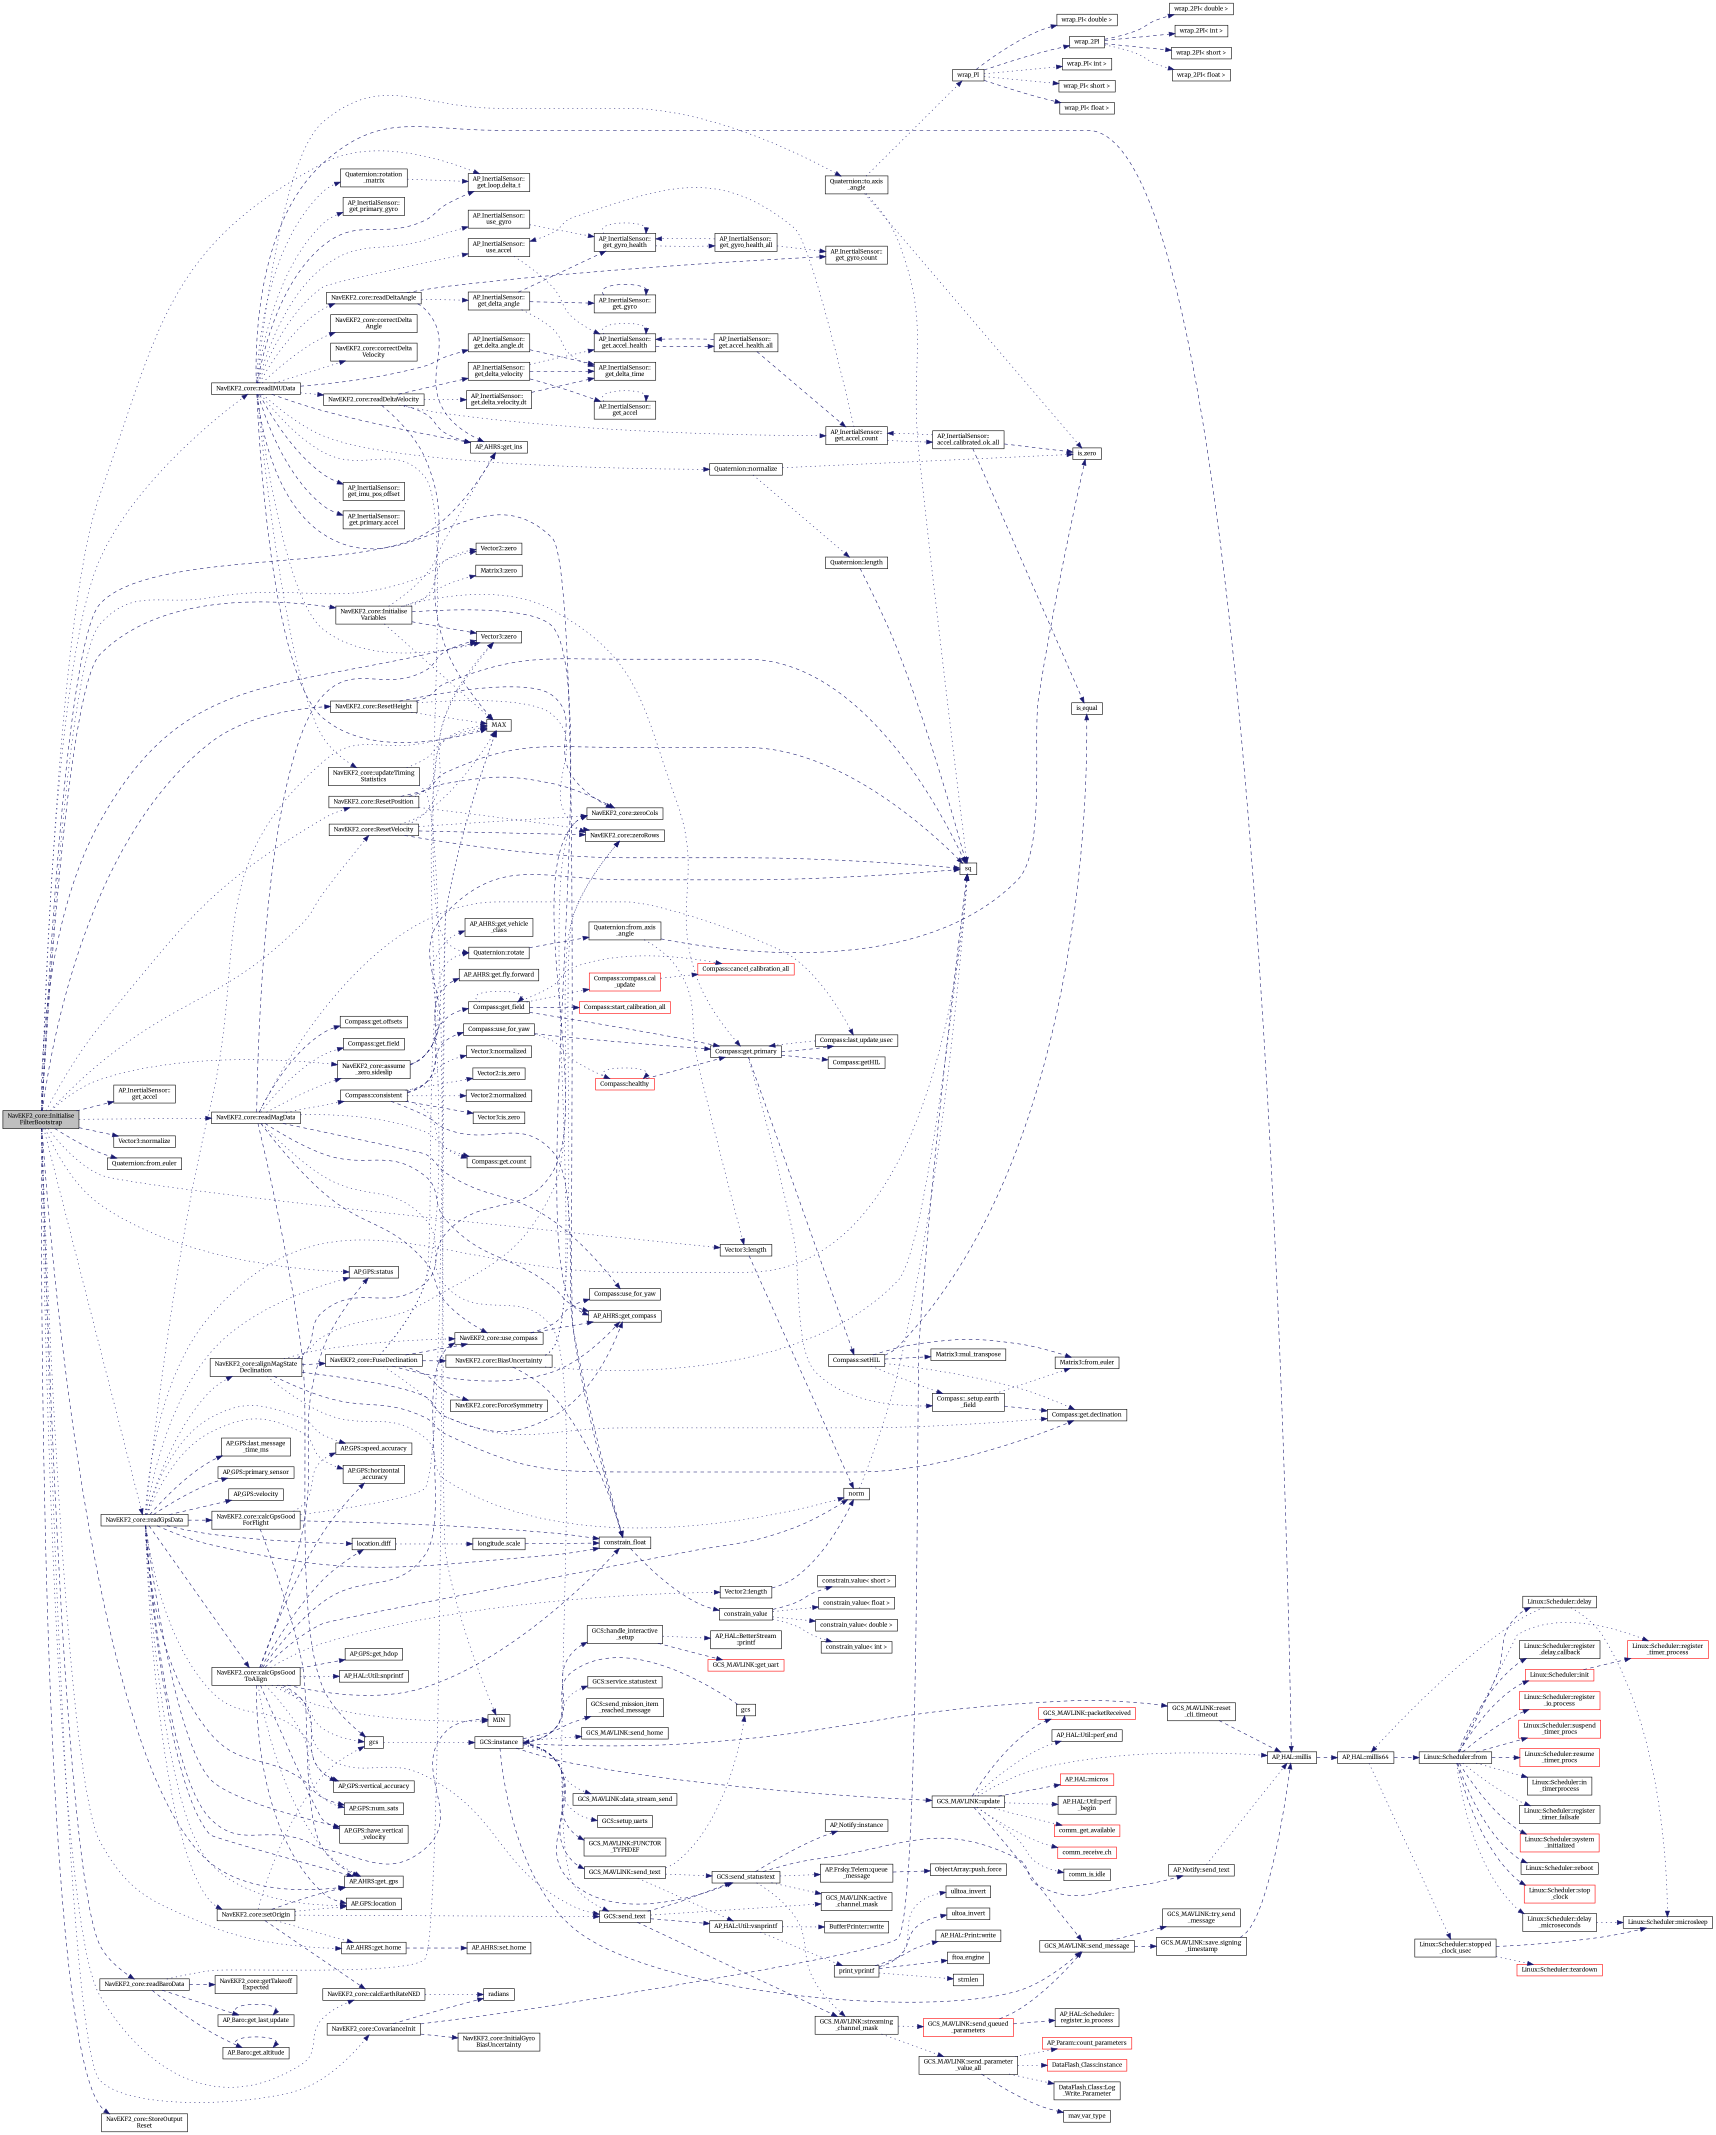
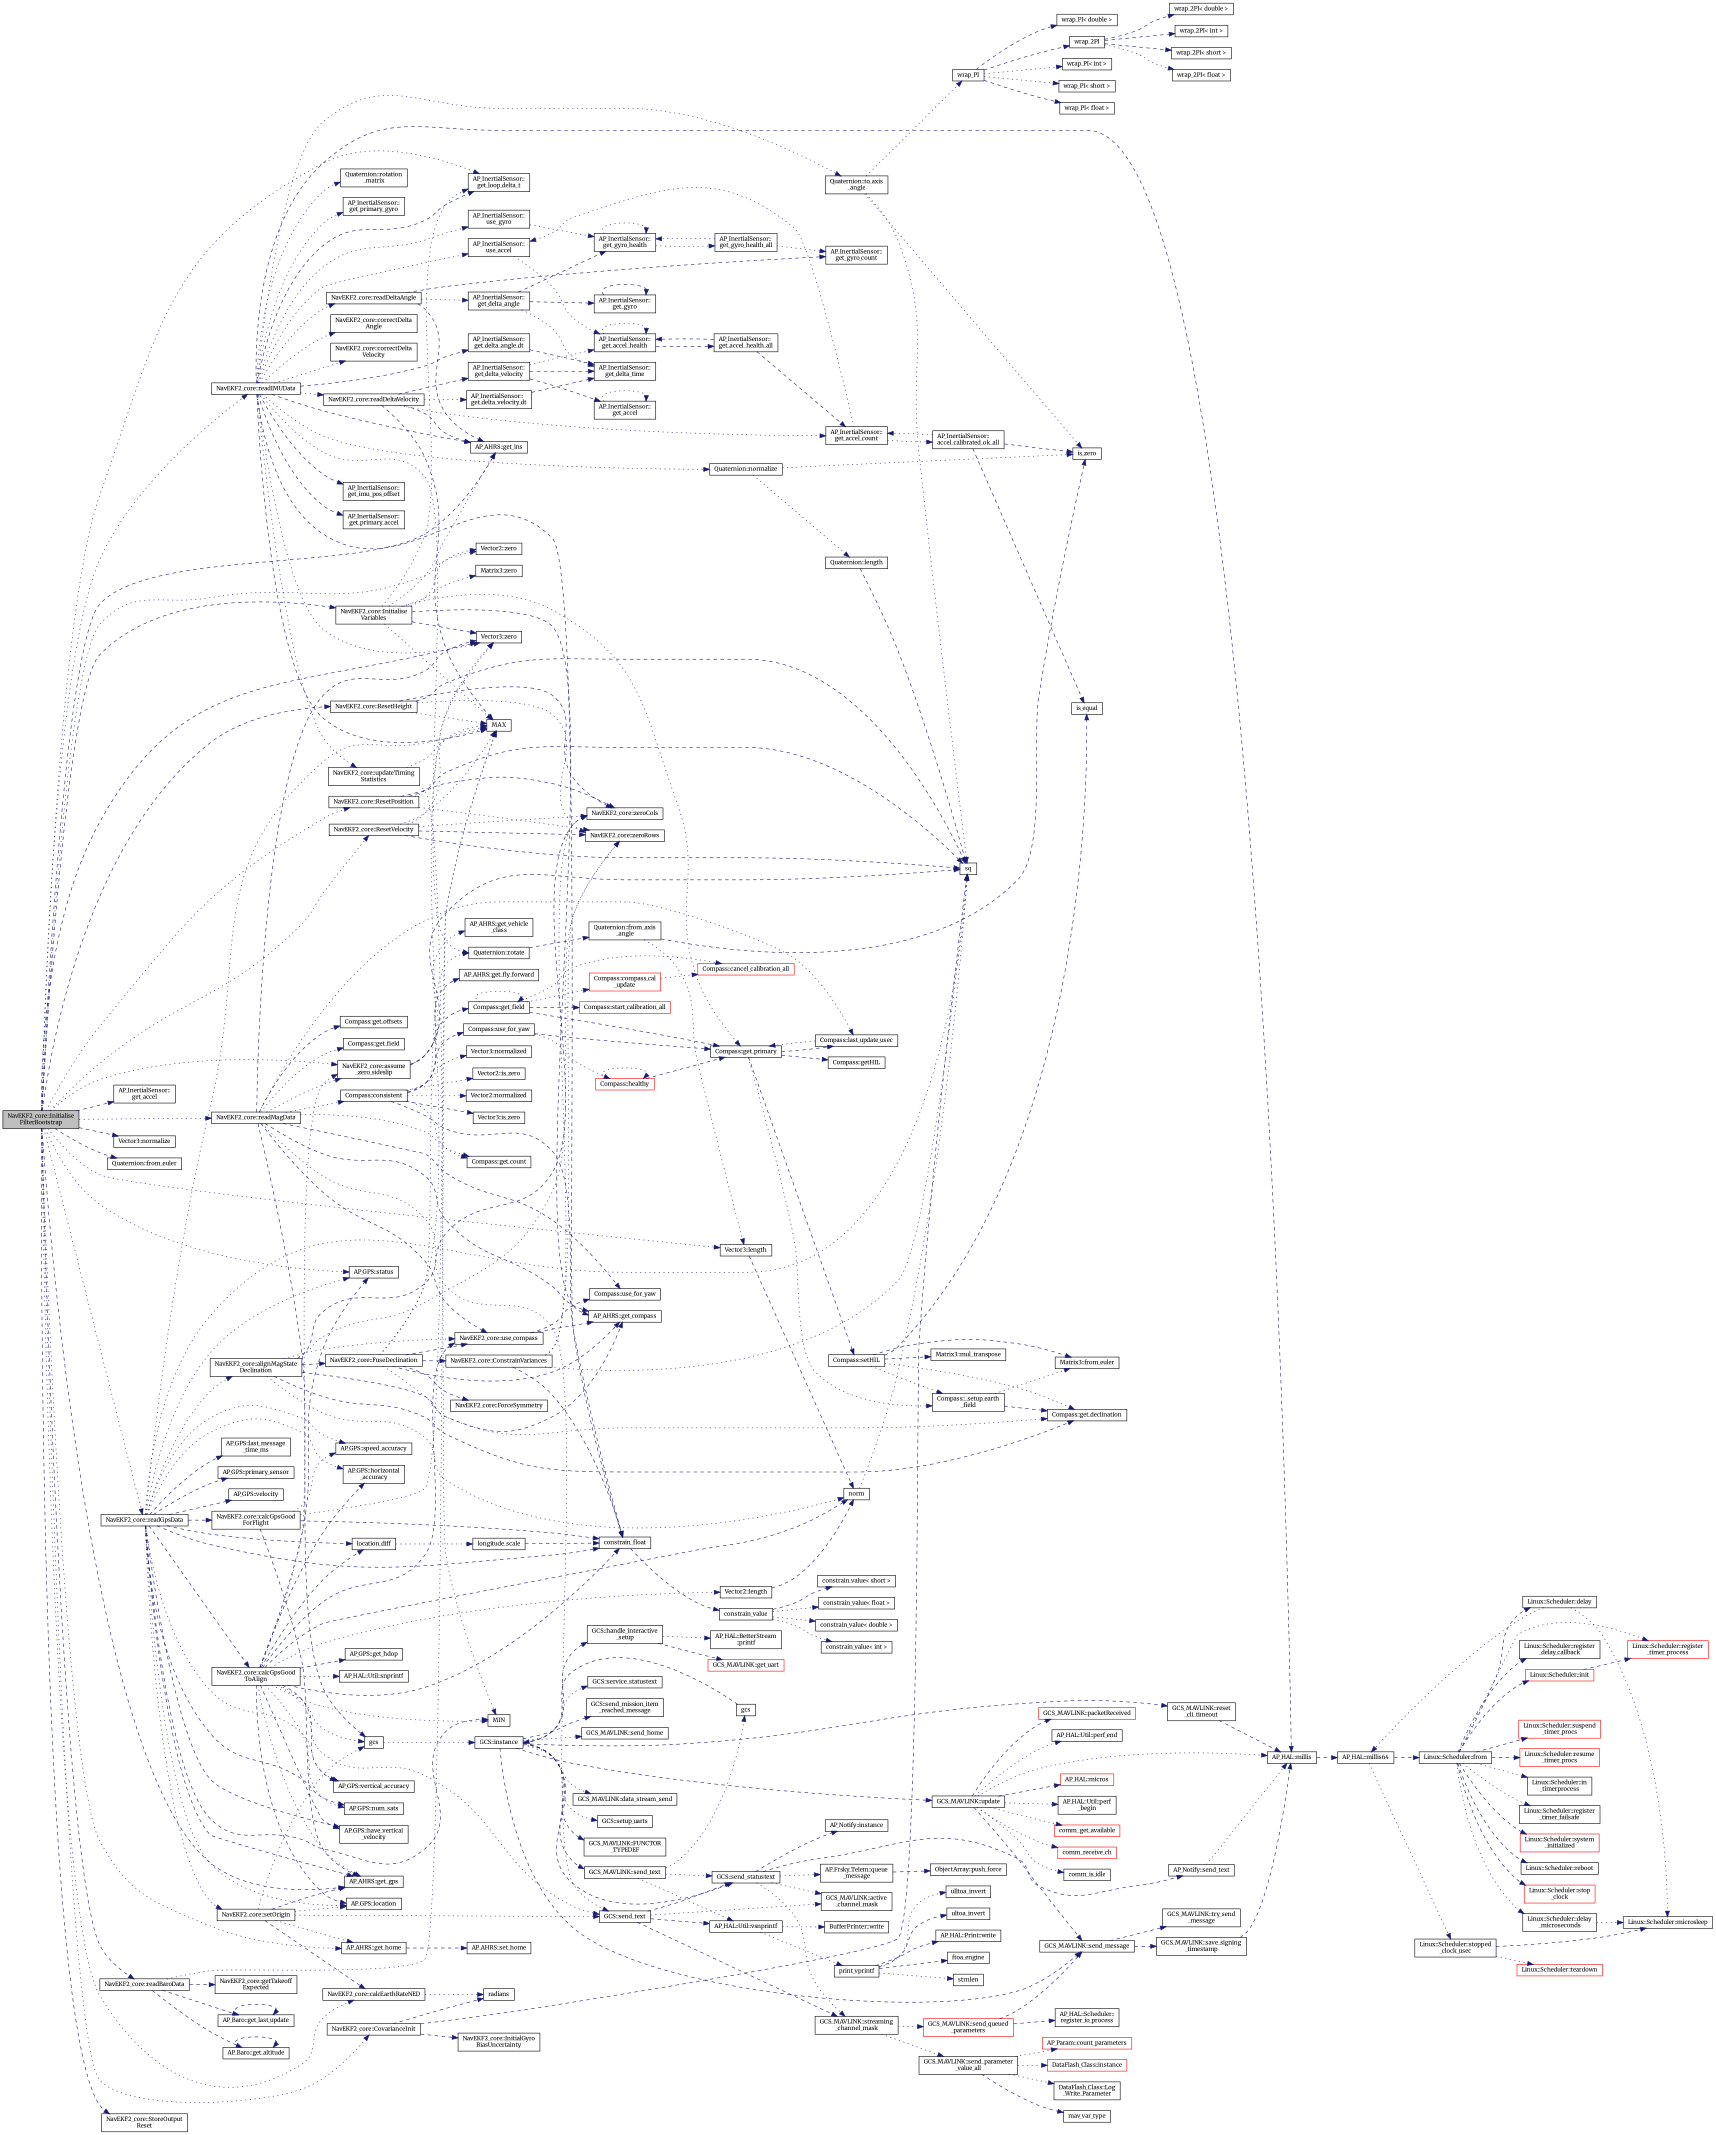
edge "Quaternion::rotation _matrix" -> "AP_InertialSensor:: get_loop_delta_t": now "NavEKF2_core::Initialise Variables" -> "AP_InertialSensor:: get_loop_delta_t"
edge "NavEKF2_core::calcGpsGood ToAlign" -> "NavEKF2_core::assume _zero_sideslip": added
node "NavEKF2_core::BiasUncertainty": label "NavEKF2_core::BiasUncertainty" -> "NavEKF2_core::ConstrainVariances"
node "Linux::Scheduler::register _io_process": removed
